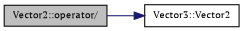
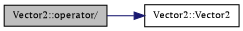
node "Vector3::Vector2": label "Vector3::Vector2" -> "Vector2::Vector2"
